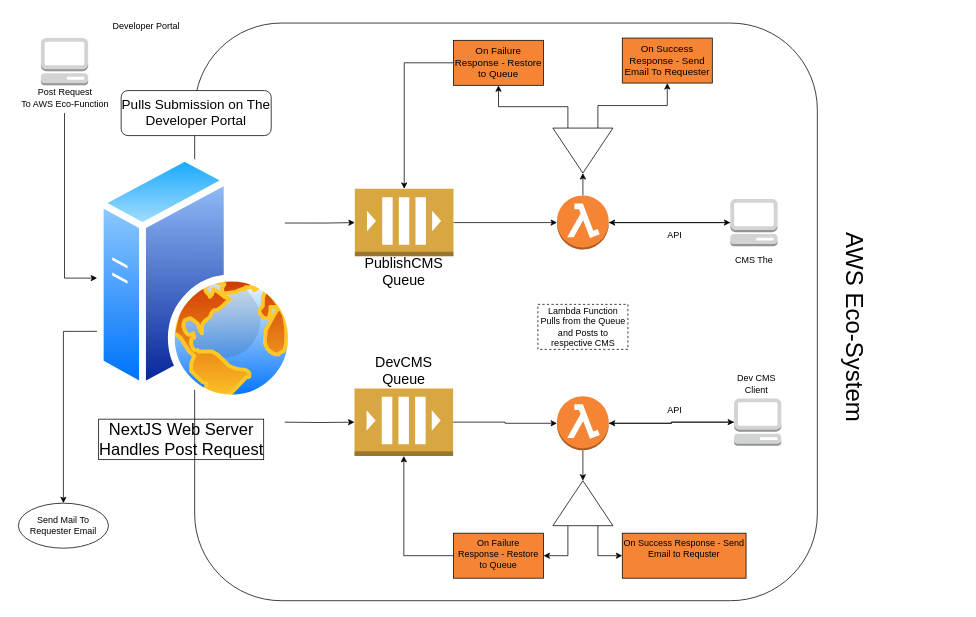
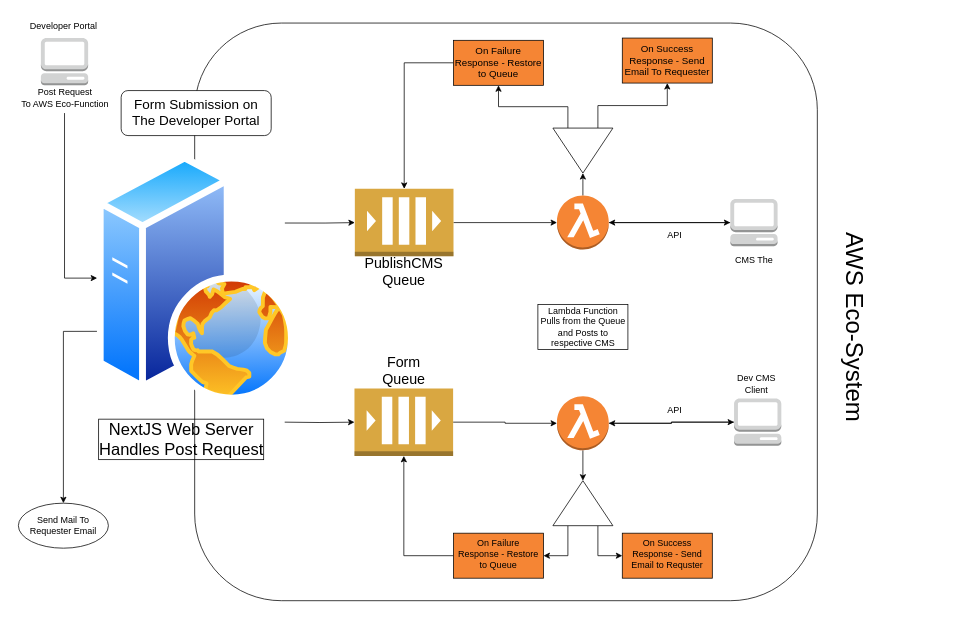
node "Developer Portal": moved (146, 27) -> (63, 27)
node "Pulls Submission on The Developer Portal": label "Pulls Submission on The Developer Portal" -> "Form Submission on The Developer Portal"
node "Lambda Function Pulls from the Queue and Posts to respective CMS": style dashed -> solid
node "DevCMS Queue": label "DevCMS Queue" -> "Form Queue"
node "On Success Response - Send Email to Requster": size 124x45 -> 90x45
